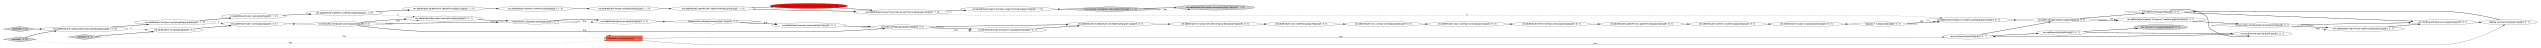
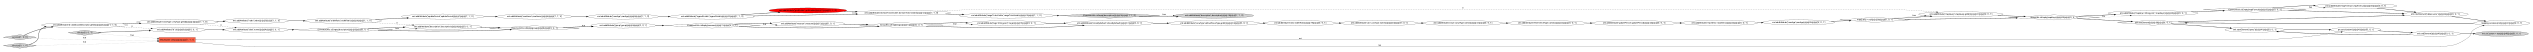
edge "qm.serialize(xml)@@@42@@@['0', '0', '1']" -> "!ArrayUtils.isEmpty(mapKeys)@@@29@@@['0', '0', '1']": now "mapQuery != null@@@26@@@['0', '0', '1']" -> "!ArrayUtils.isEmpty(mapKeys)@@@29@@@['0', '0', '1']"
edge "!CommonUtils.isEmpty(group)@@@8@@@['0', '0', '1']" -> "XMLBuilder xml@@@2@@@['1', '1', '1']": now "serialize['0', '1', '0']" -> "XMLBuilder xml@@@2@@@['1', '1', '1']"
edge "!CommonUtils.isEmpty(description)@@@5@@@['0', '0', '1']" -> "!ArrayUtils.isEmpty(tags)@@@14@@@['0', '0', '1']": now "!CommonUtils.isEmpty(measure)@@@11@@@['0', '0', '1']" -> "!ArrayUtils.isEmpty(tags)@@@14@@@['0', '0', '1']"
